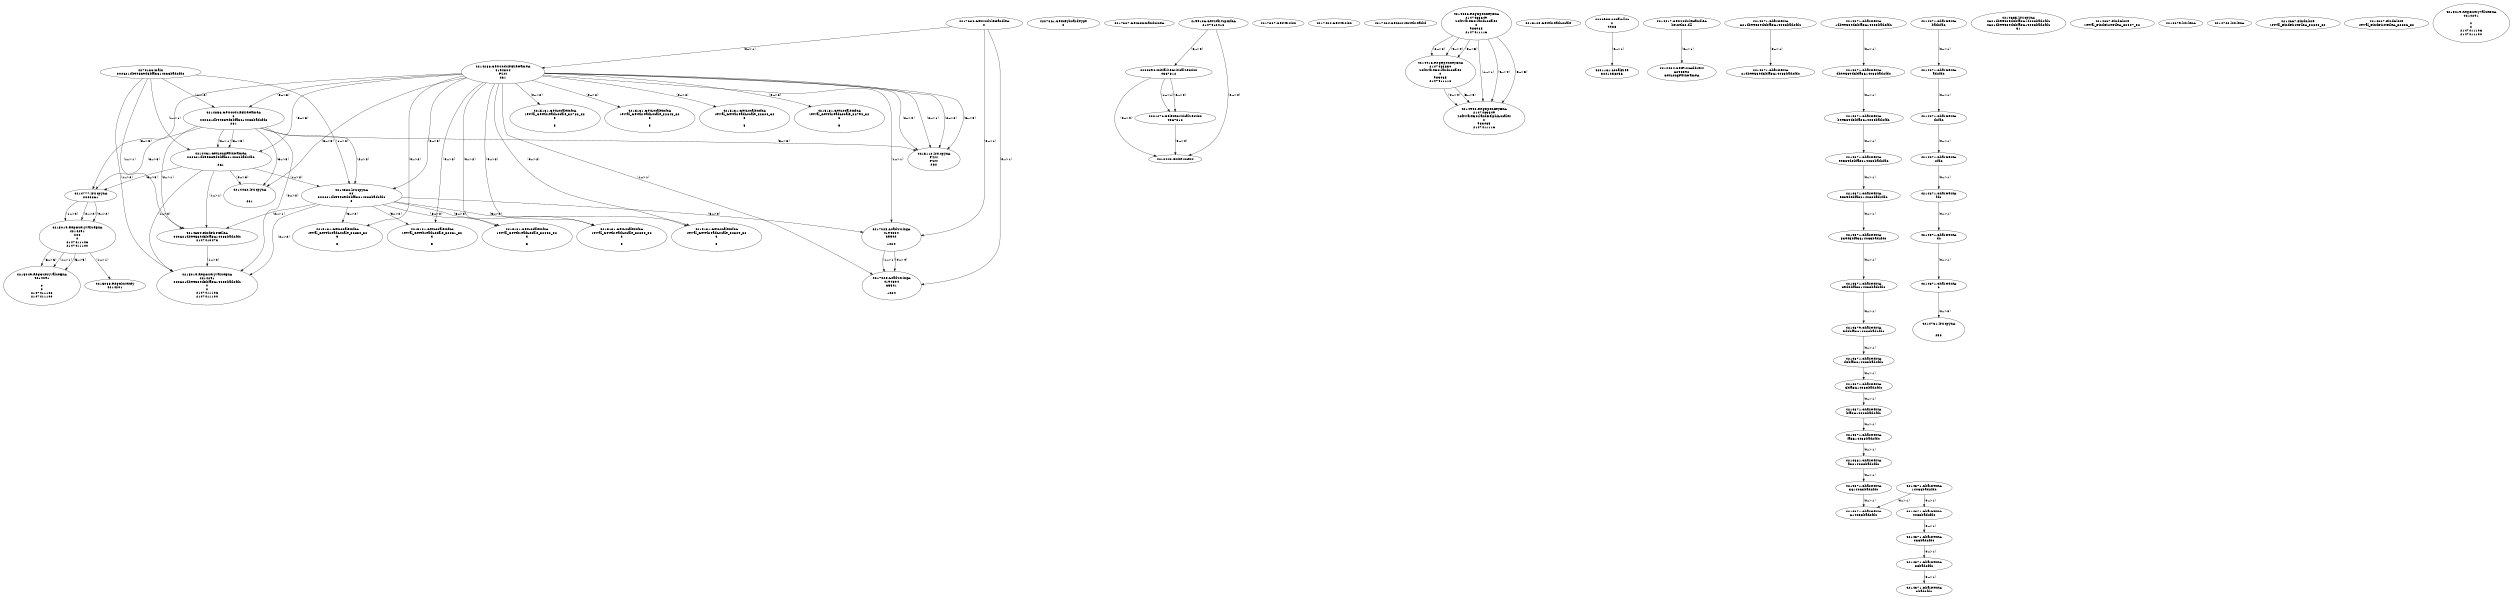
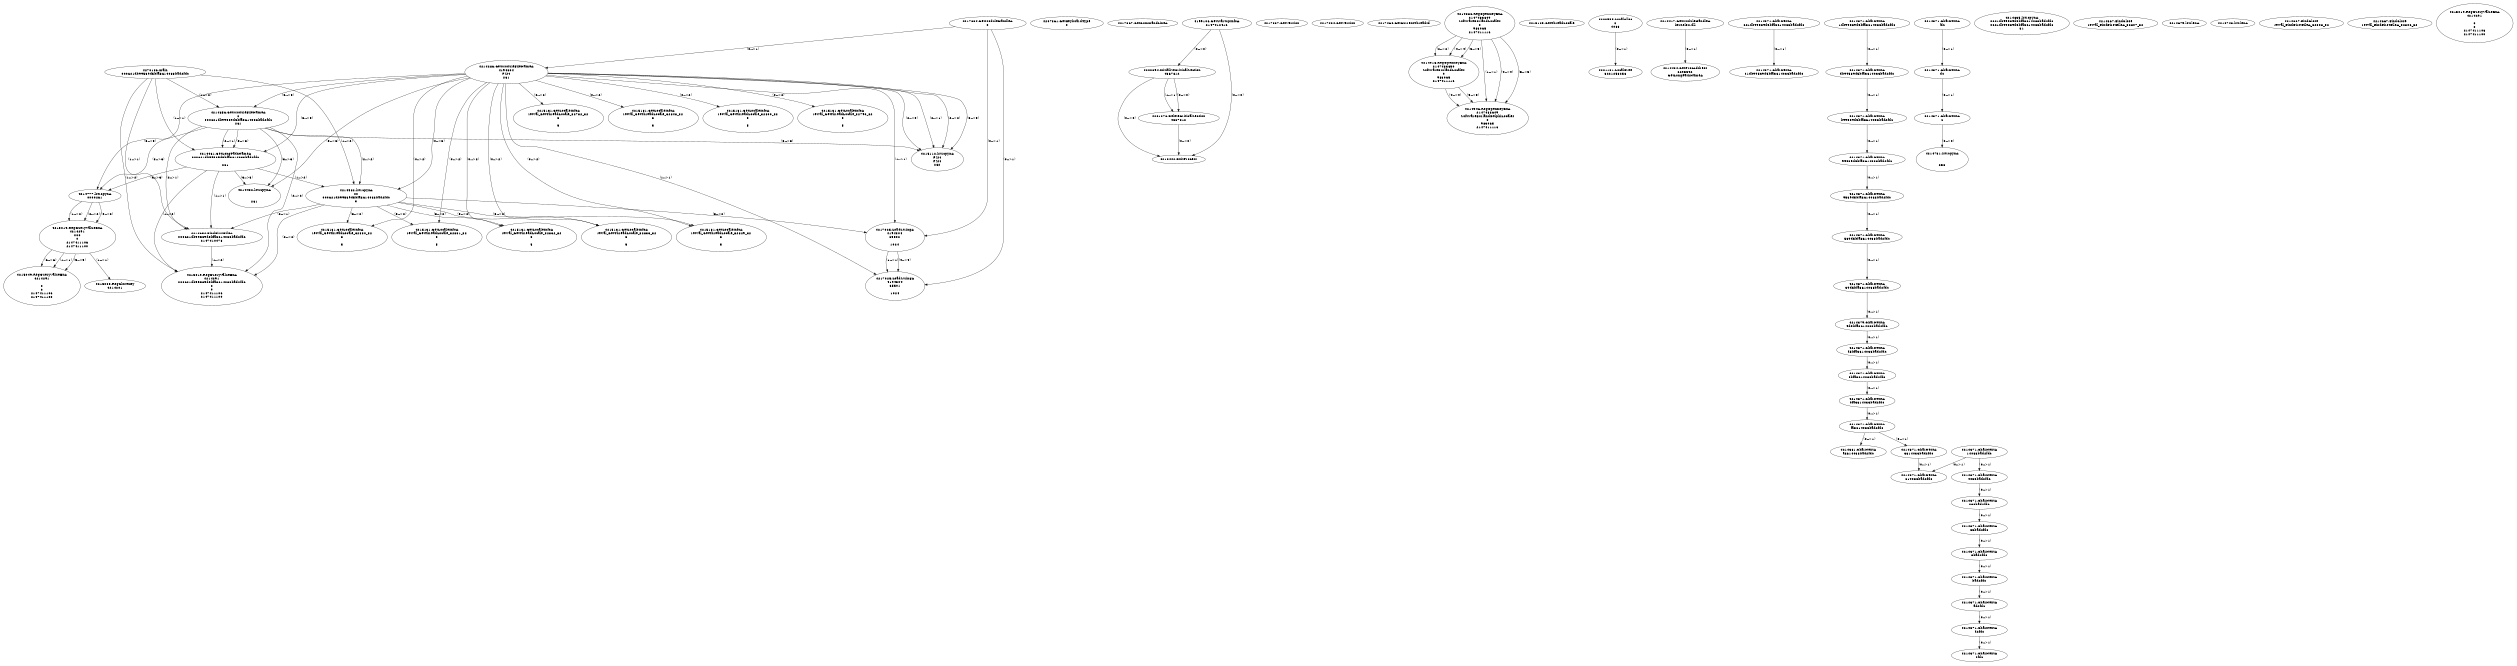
edge "4214371.CharNextA 2fdc" -> "4214371.CharNextA fdc": removed, label "(0-->1)"
node "5215131.GetLocaleInfoA retval_GetThreadLocale_32833_32 3 5": label "5215131.GetLocaleInfoA retval_GetThreadLocale_32833_32 3 5" -> "4215131.GetLocaleInfoA retval_GetThreadLocale_32833_32 3 5"
edge "4214381.CharNextA a3614033bad2fdc" -> "4214371.CharNextA 3614033bad2fdc": now "4214371.CharNextA fa3614033bad2fdc" -> "4214371.CharNextA 3614033bad2fdc"
edge "4214371.CharNextA 3bad2fdc" -> "4214371.CharNextA bad2fdc": added, label "(0-->1)"
